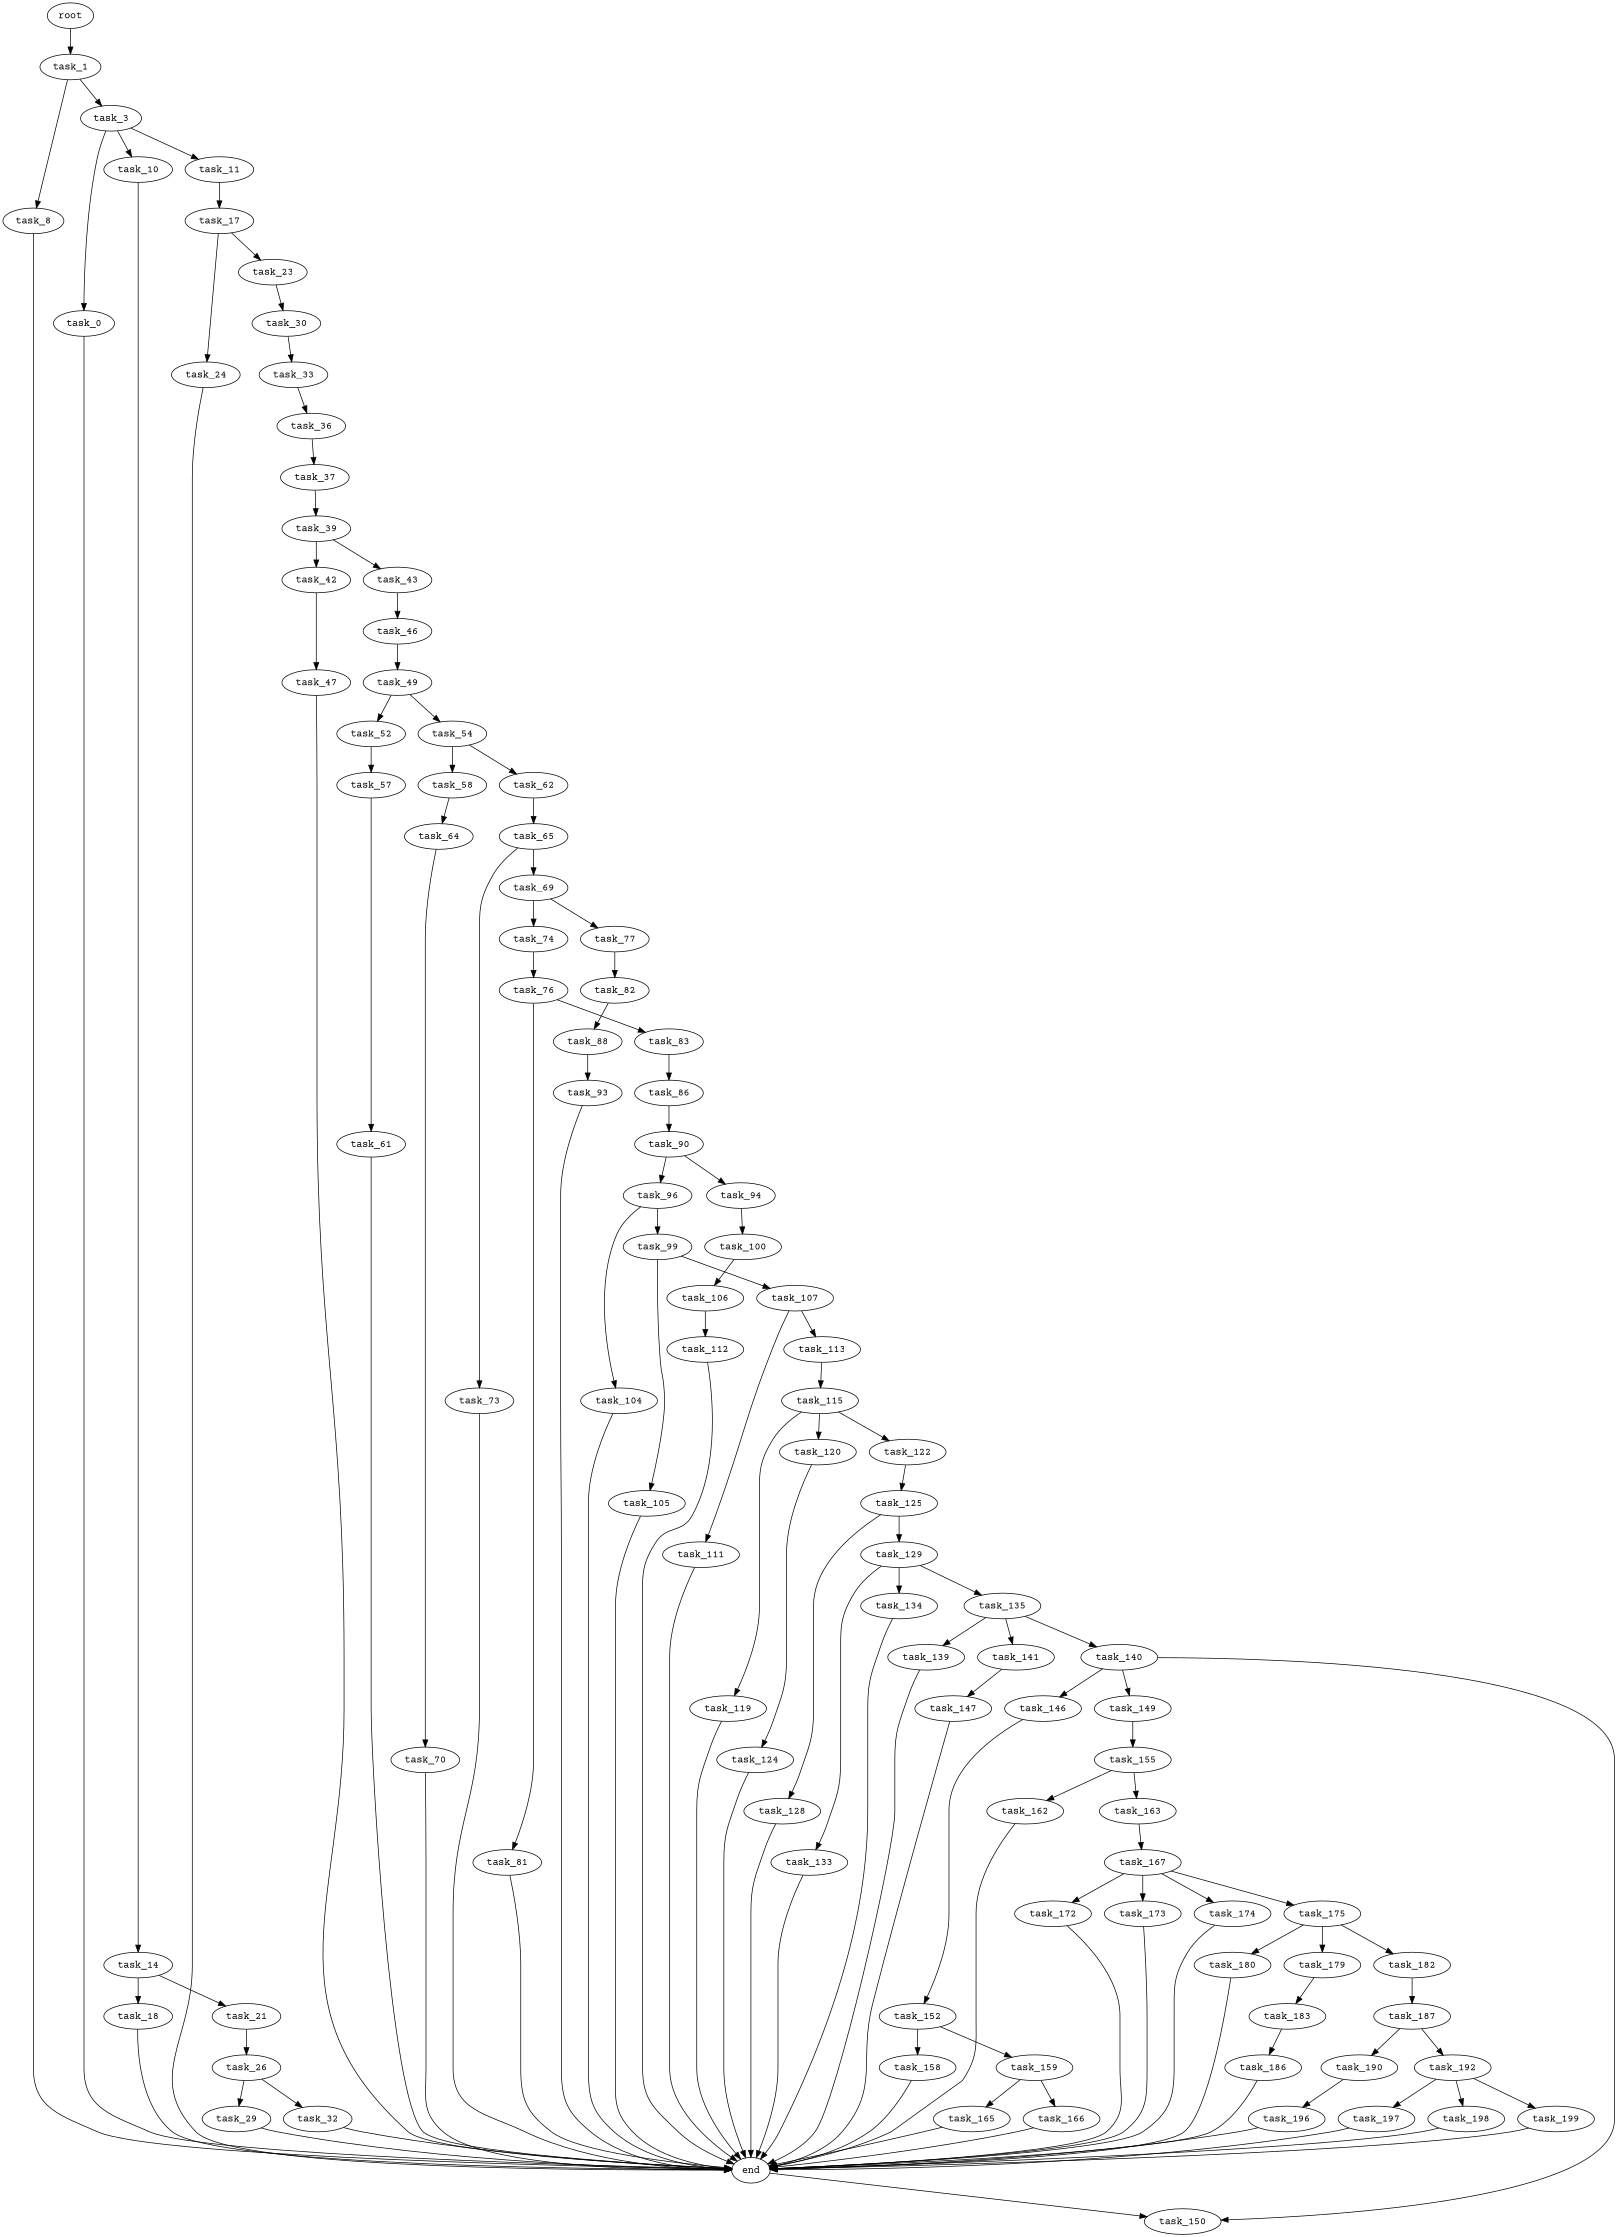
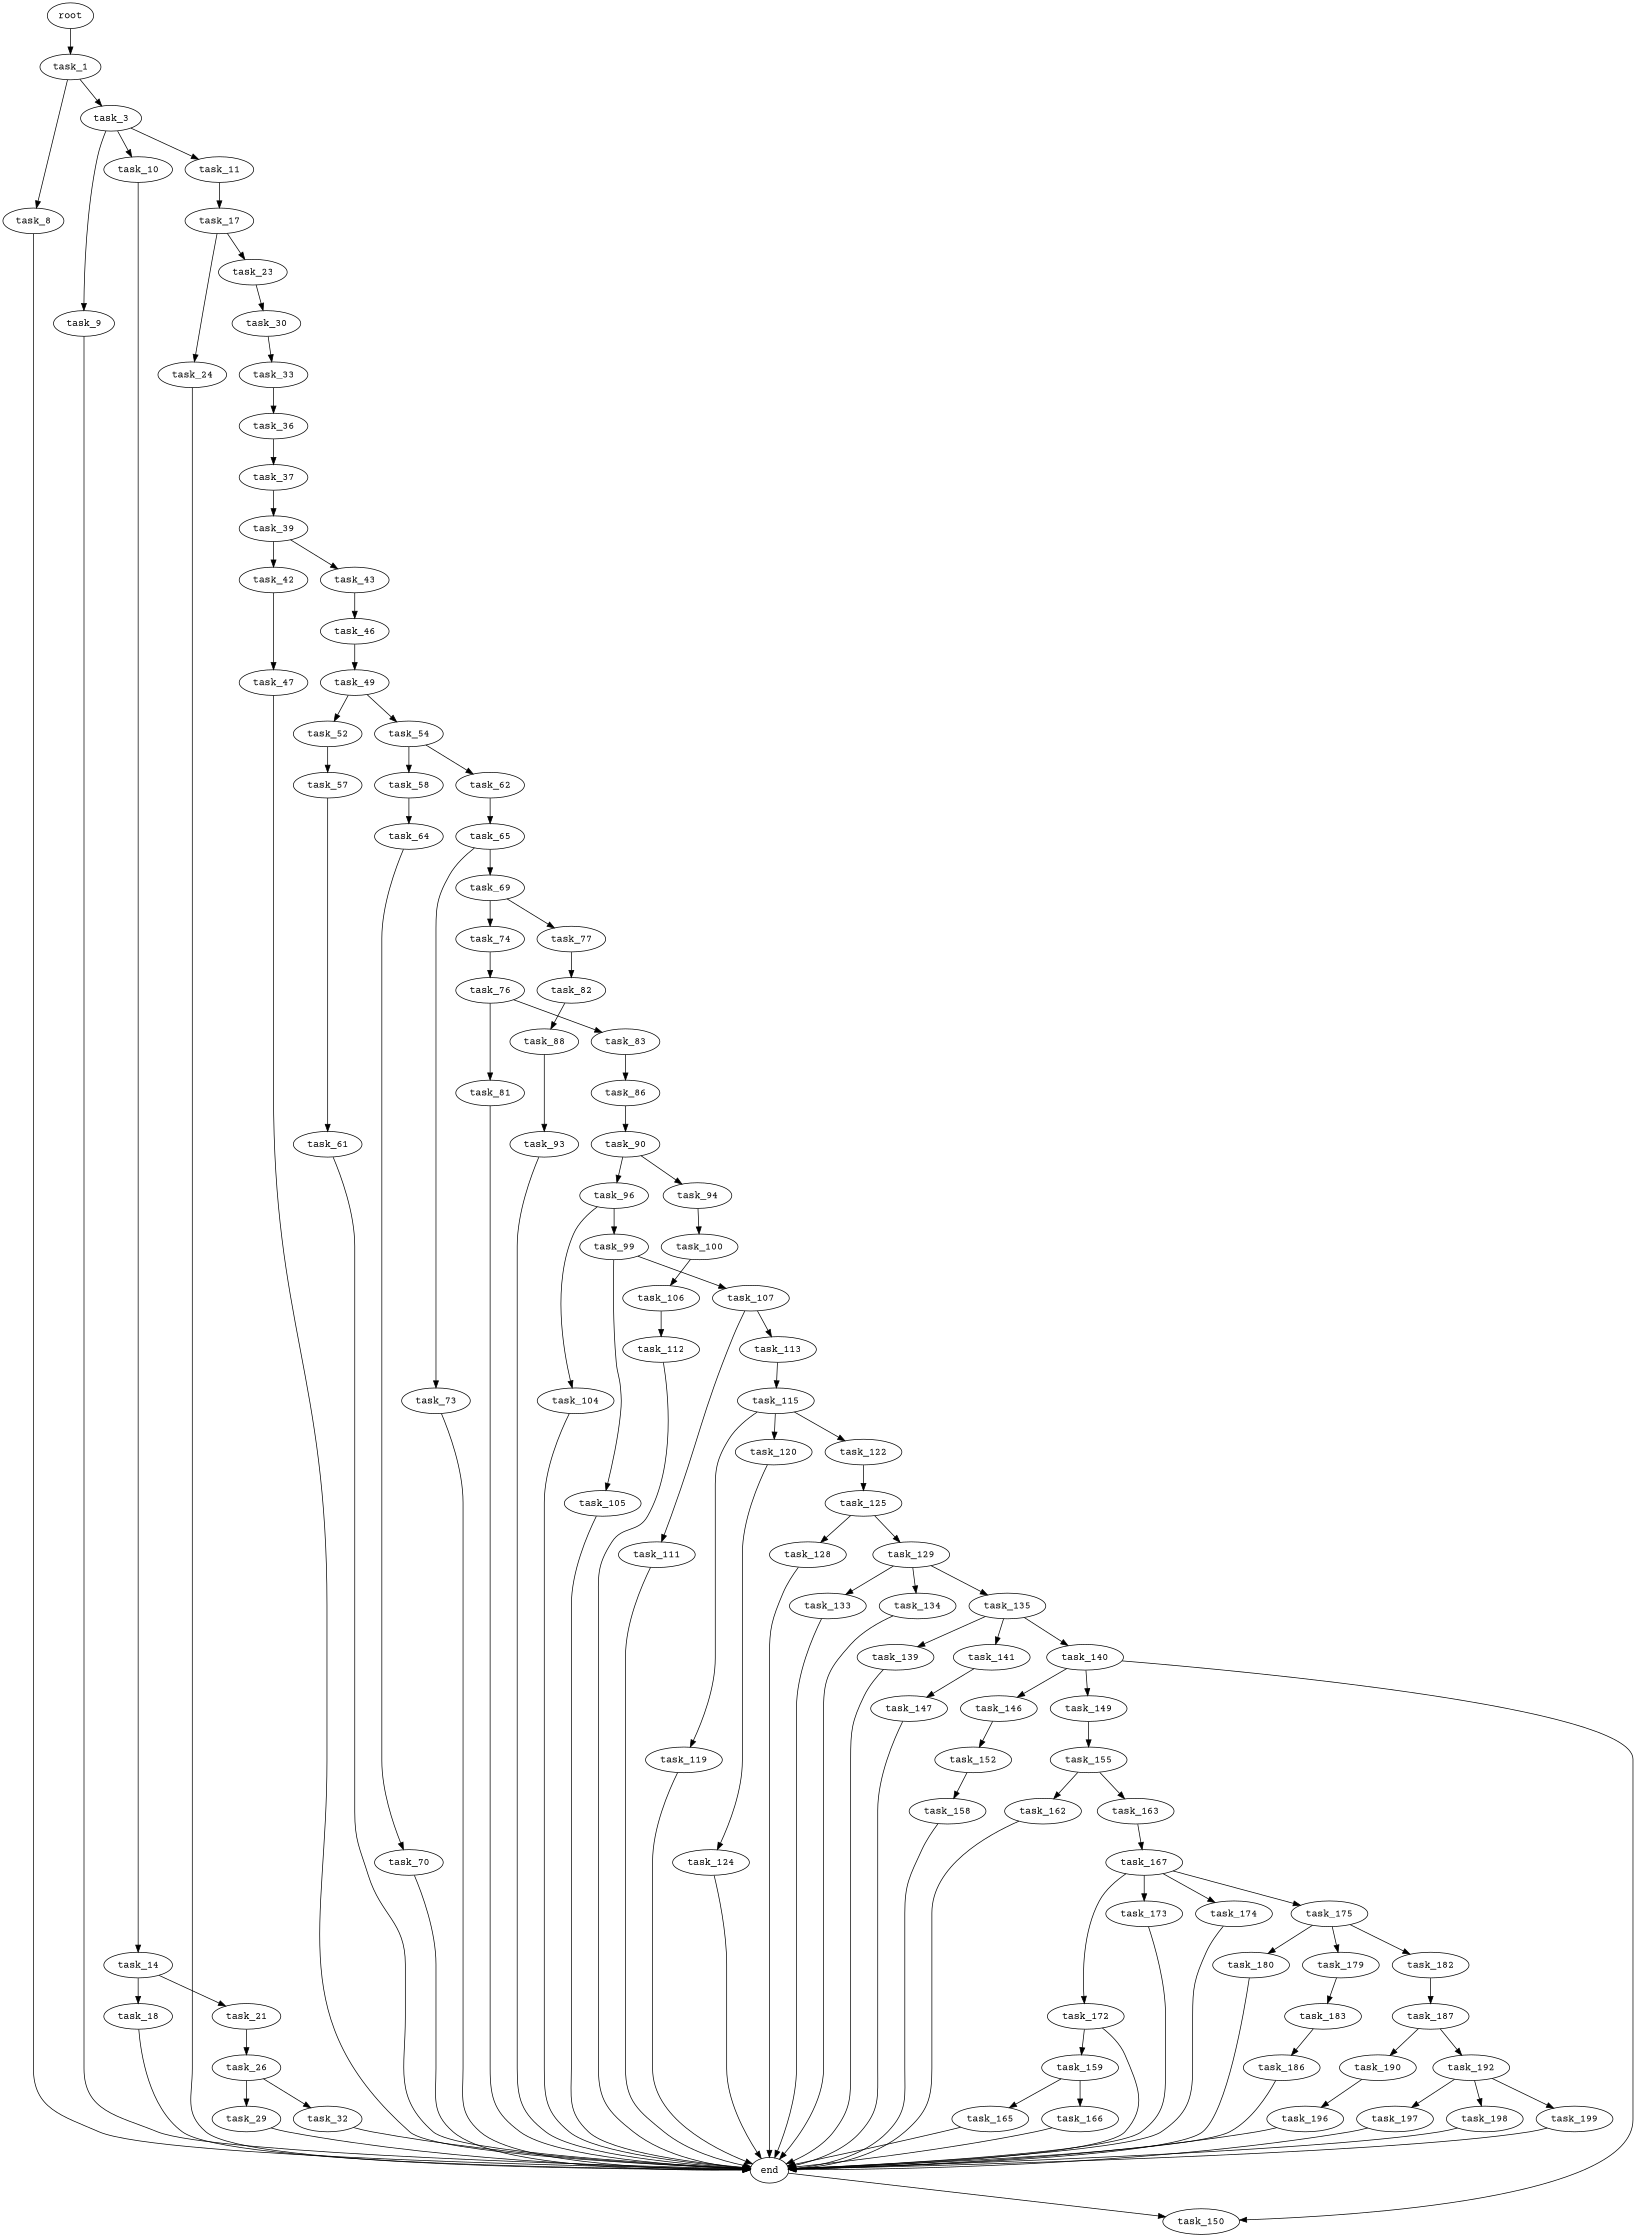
node "task_0": label "task_0" -> "task_9"
edge "task_152" -> "task_159": now "task_172" -> "task_159"
